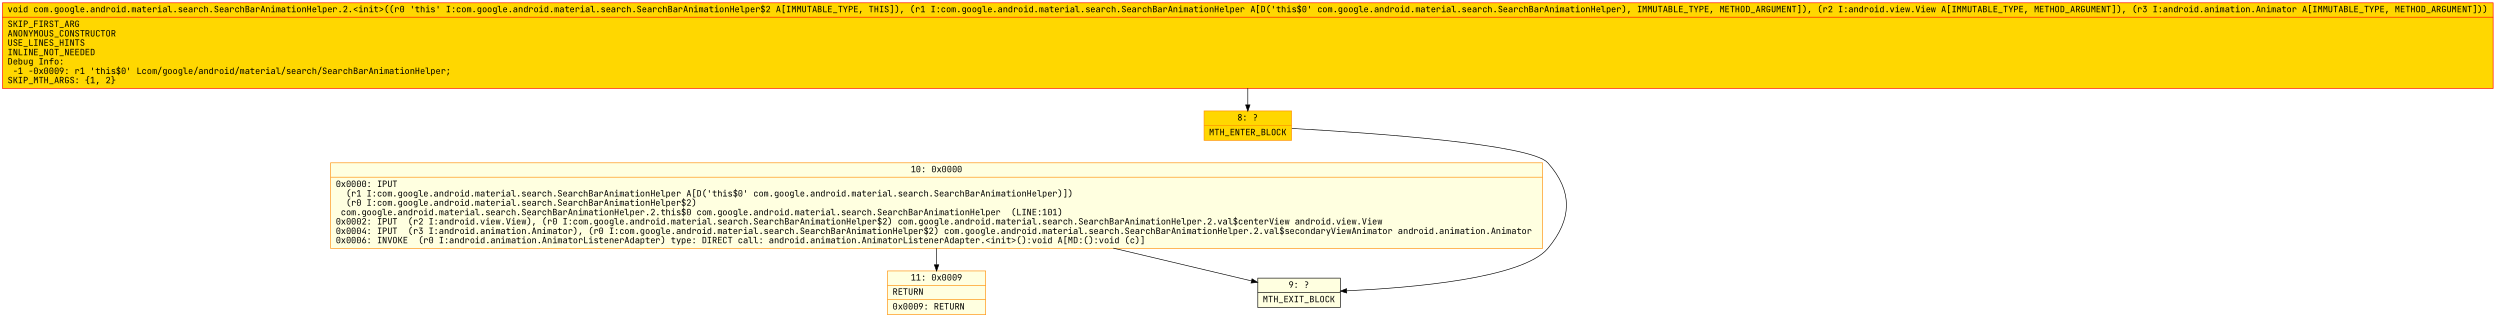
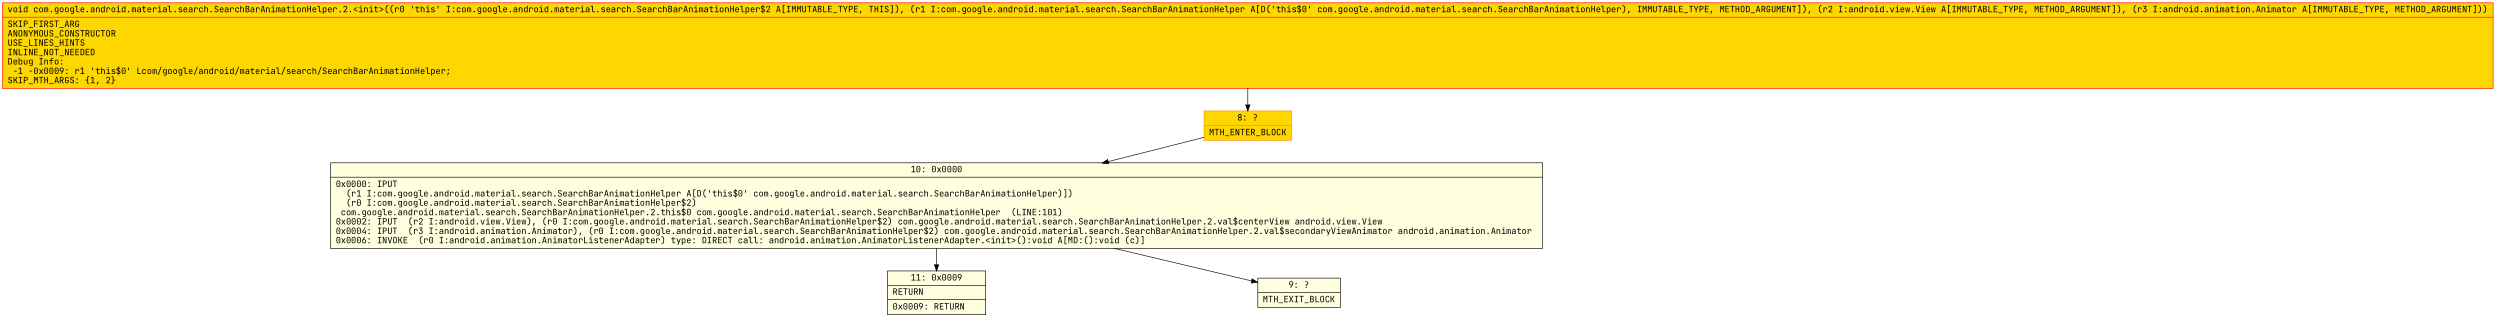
edge "8: ?" -> "9: ?": now "8: ?" -> "10: 0x0000"
node "10: 0x0000": color darkorange -> black
node "11: 0x0009": color darkorange -> black
